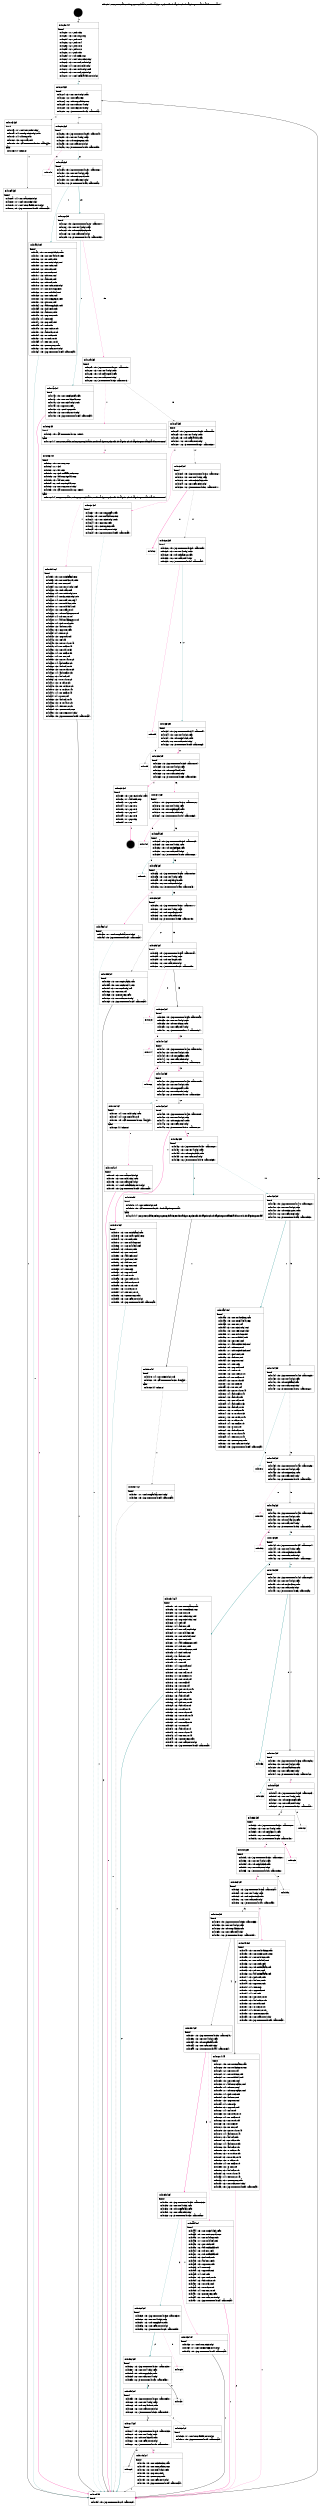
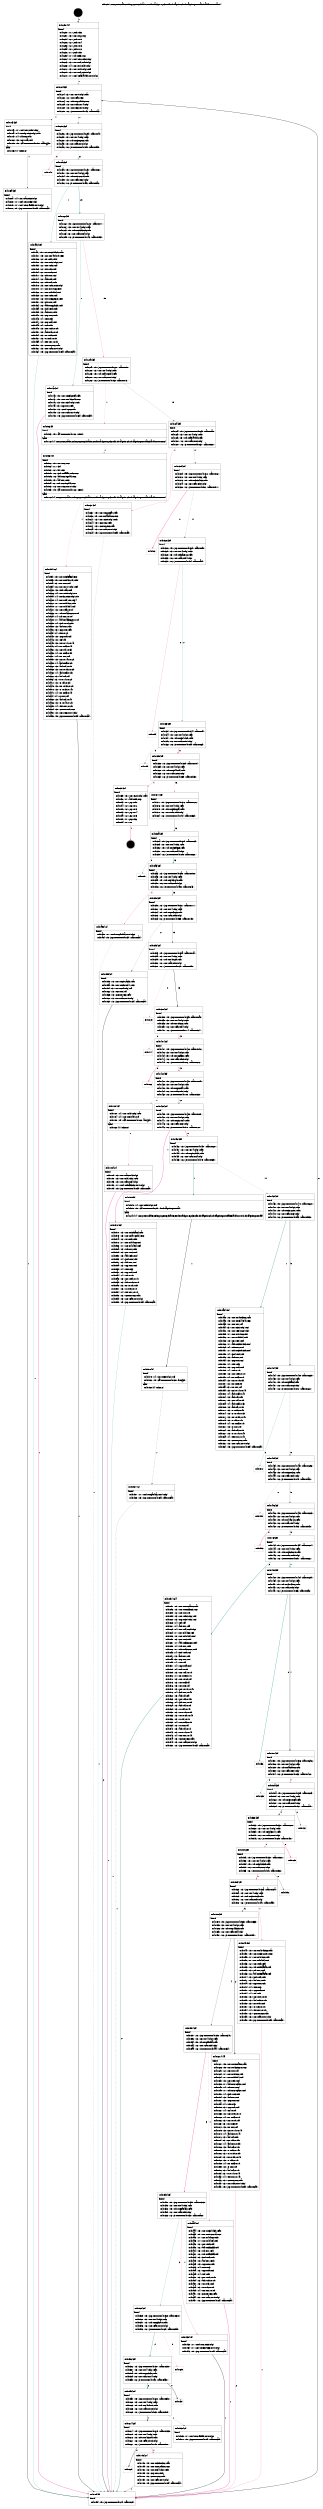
node "0x4017bd": removed
